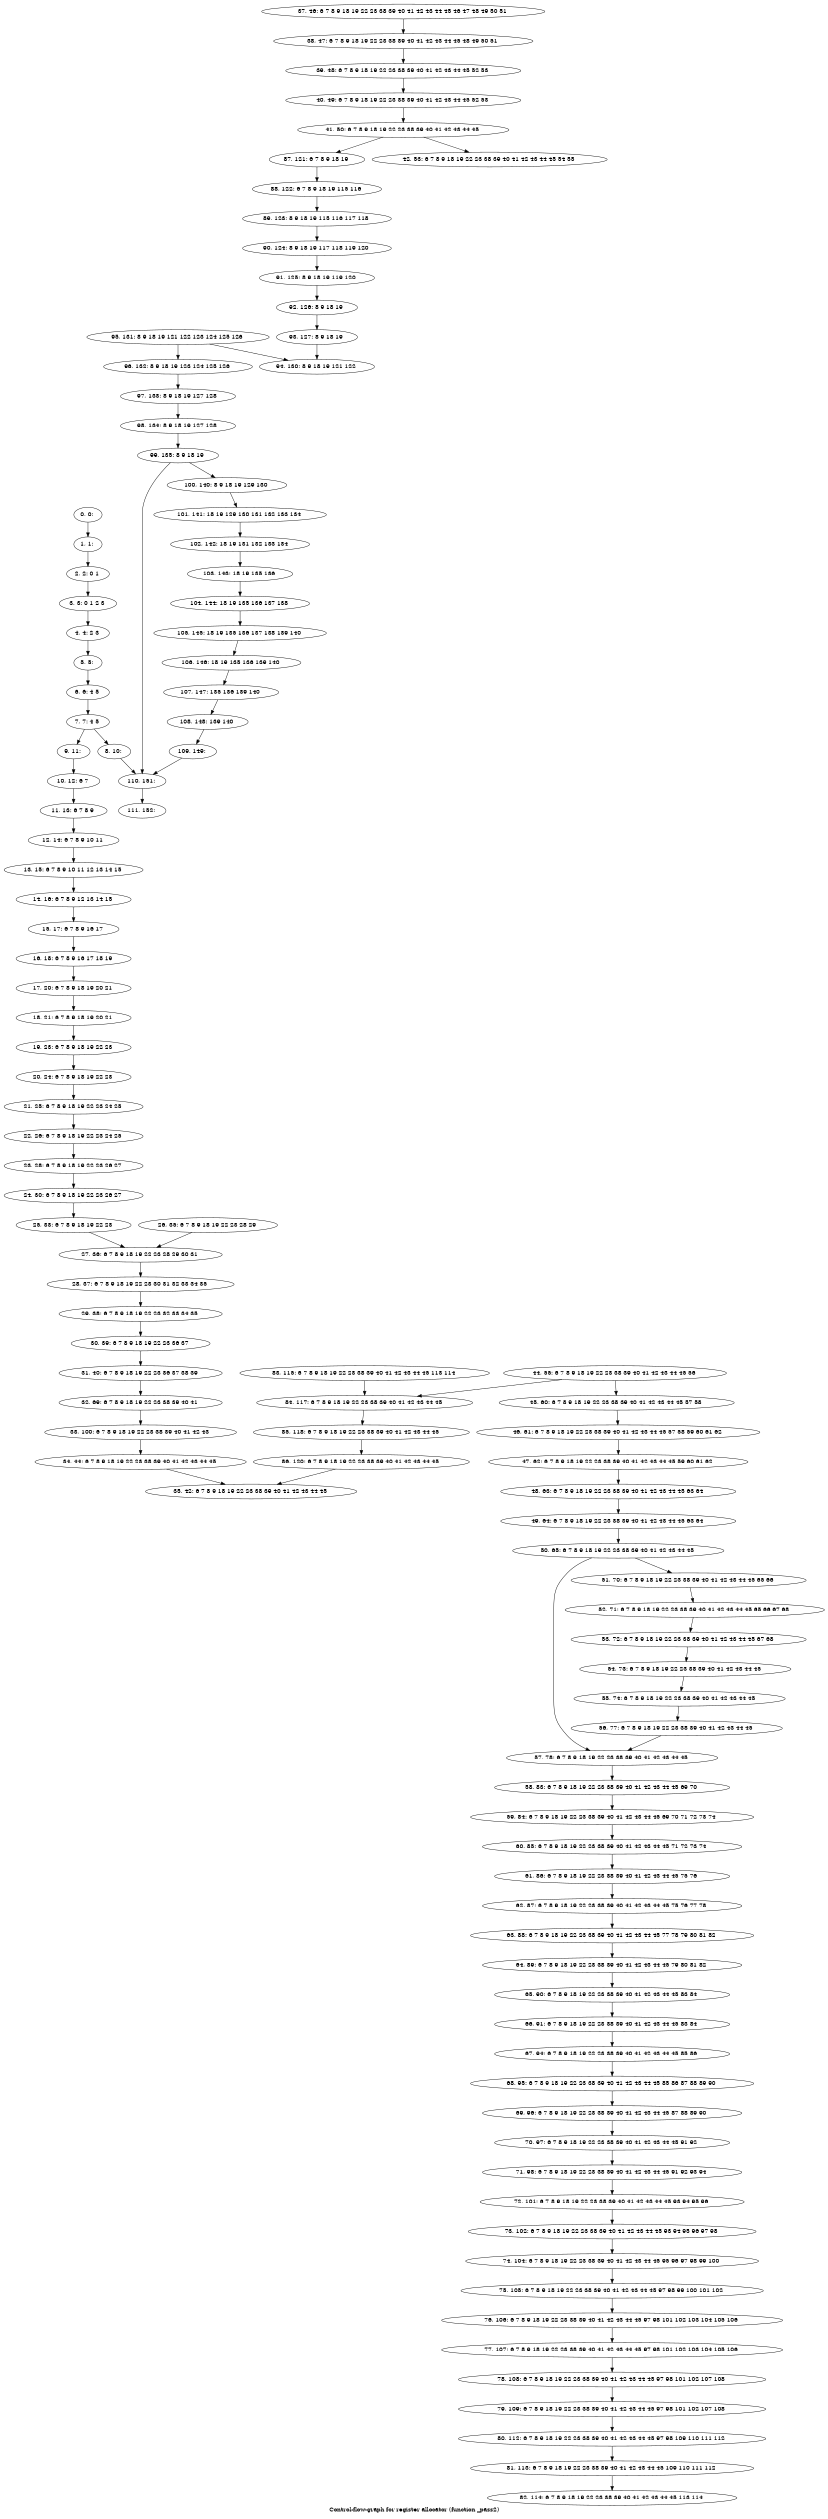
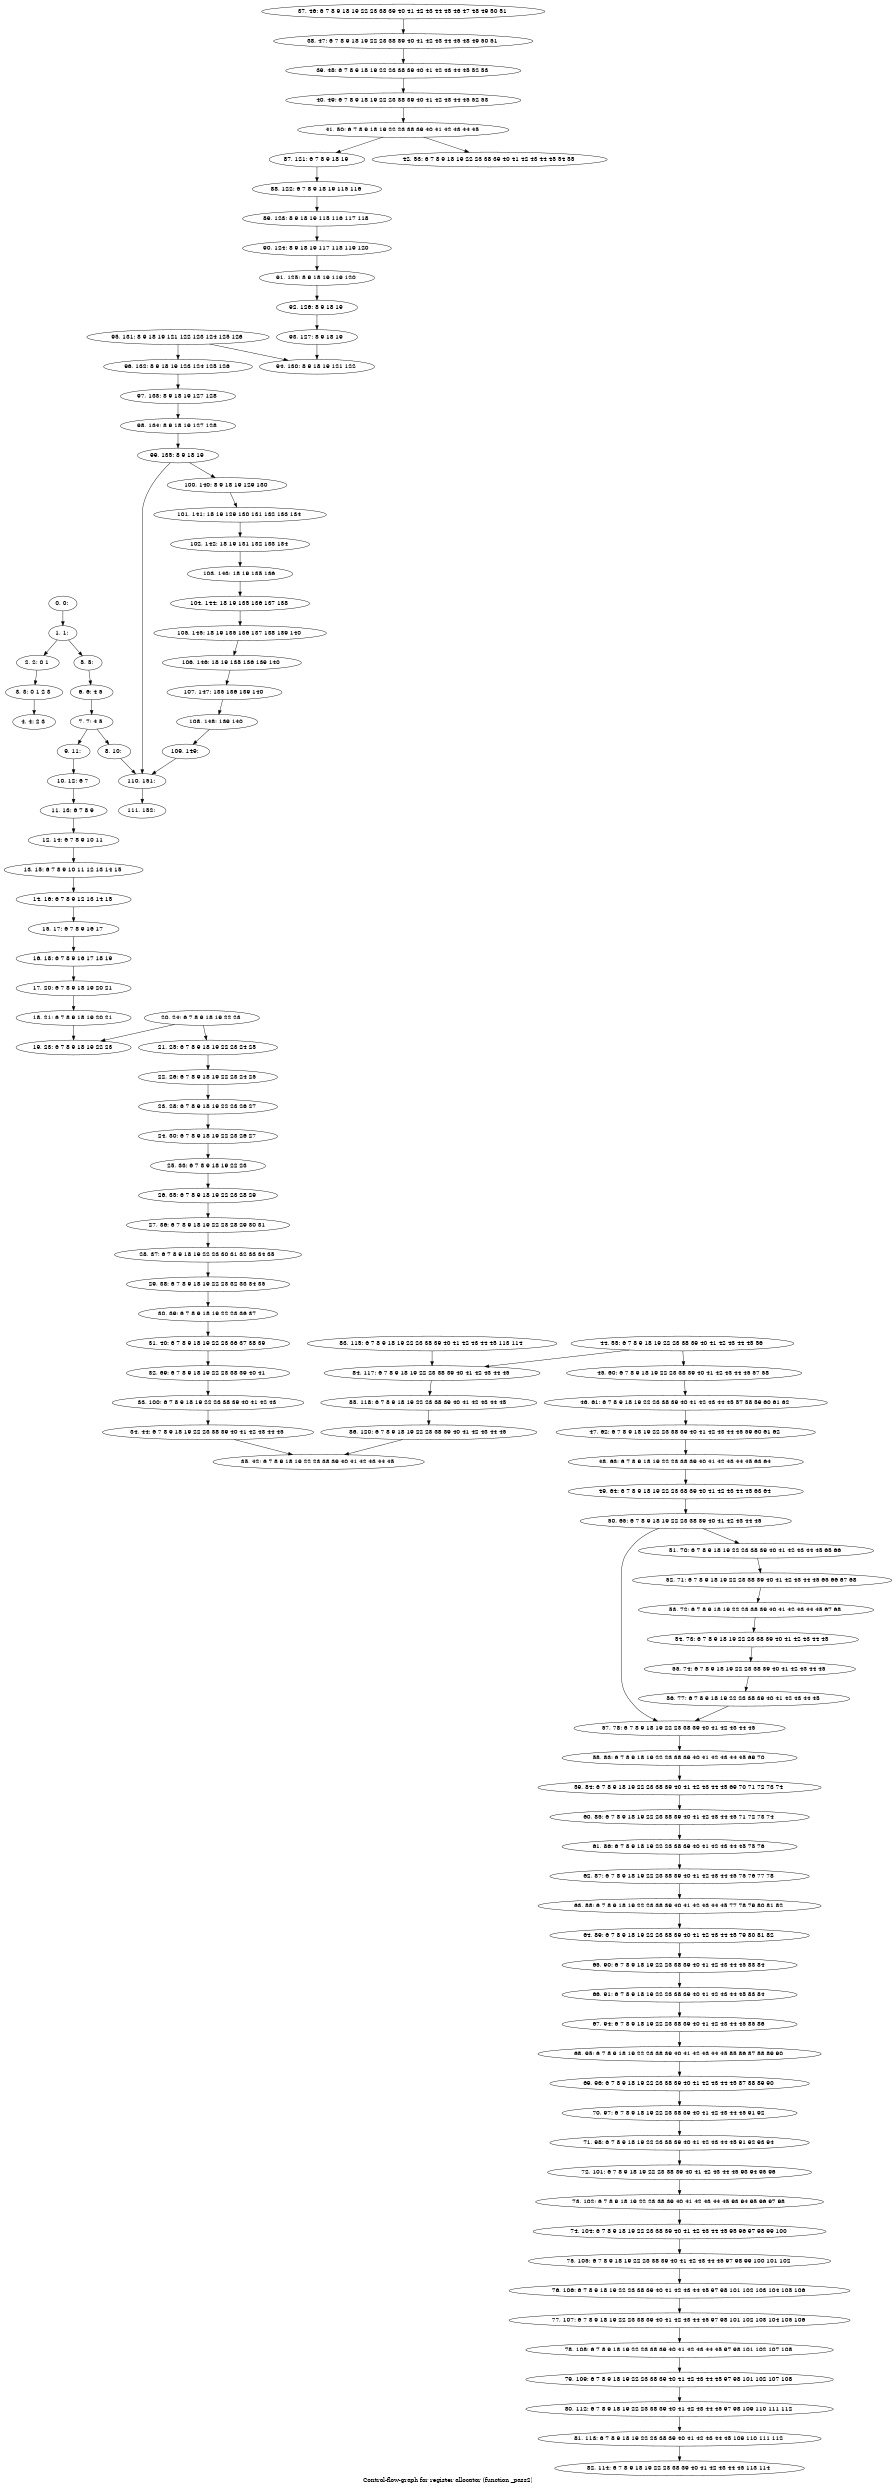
edge "4, 4: 2 3" -> "5, 5:": now "1, 1:" -> "5, 5:"
edge "19, 23: 6 7 8 9 18 19 22 23" -> "20, 24: 6 7 8 9 18 19 22 23": reversed
edge "25, 33: 6 7 8 9 18 19 22 23" -> "27, 36: 6 7 8 9 18 19 22 23 28 29 30 31": now "25, 33: 6 7 8 9 18 19 22 23" -> "26, 35: 6 7 8 9 18 19 22 23 28 29"
